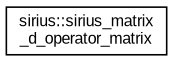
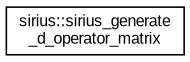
node "sirius::sirius_matrix _d_operator_matrix": label "sirius::sirius_matrix _d_operator_matrix" -> "sirius::sirius_generate _d_operator_matrix"
